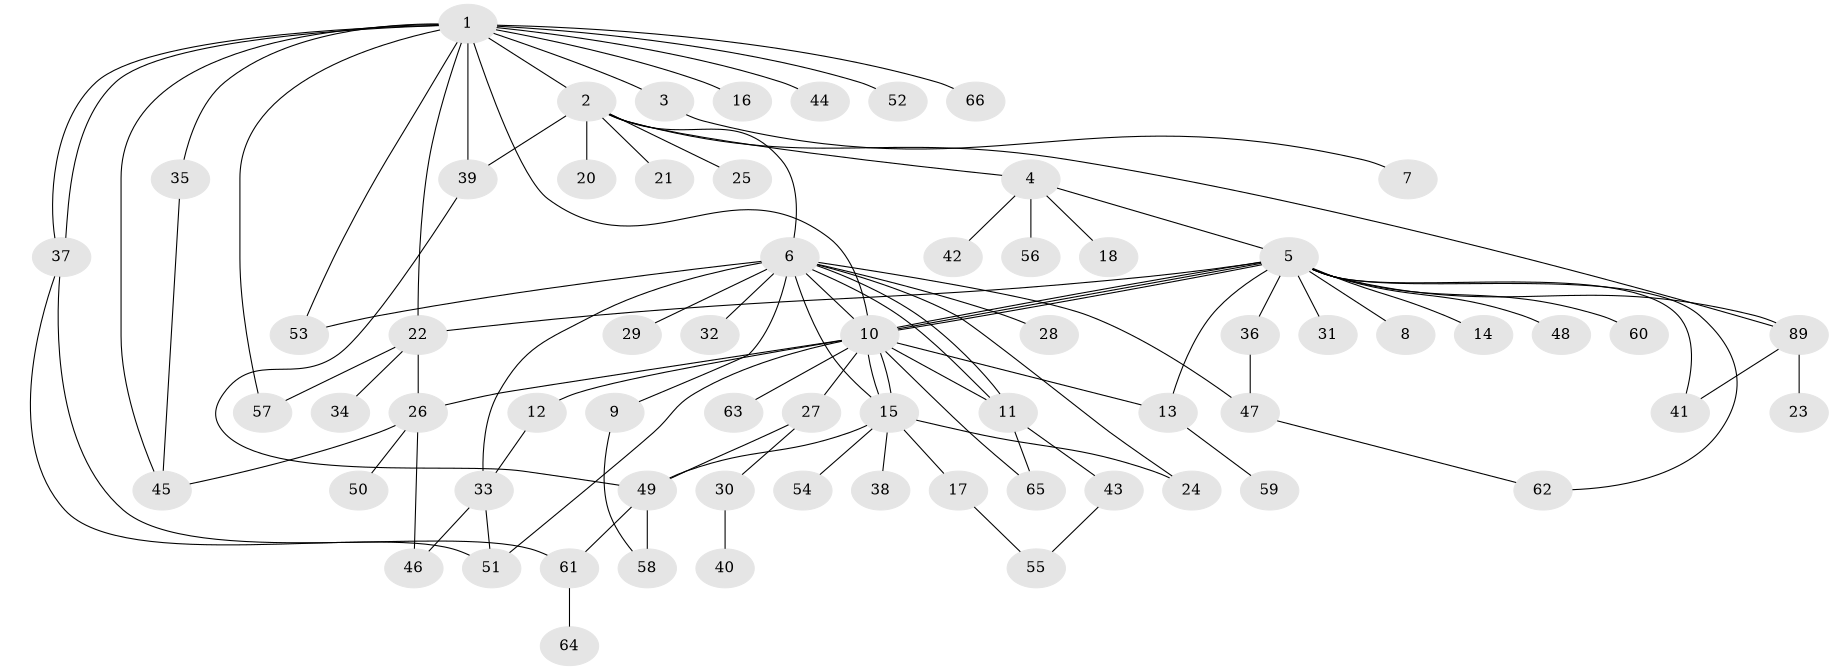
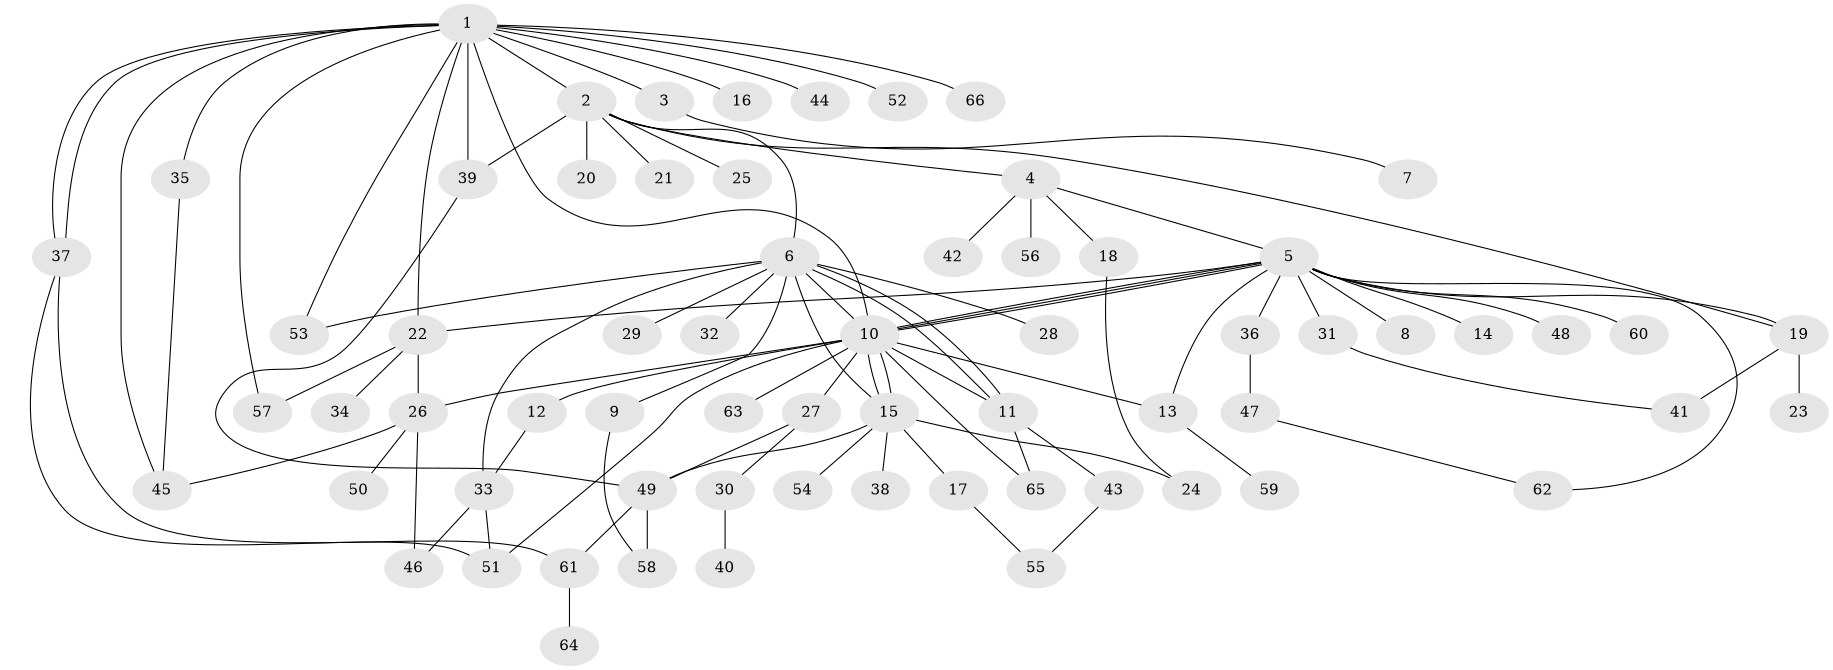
edge "5" -- "41": now "31" -- "41"
edge "6" -- "47": removed
node "89": label "89" -> "19"
edge "6" -- "24": now "18" -- "24"
